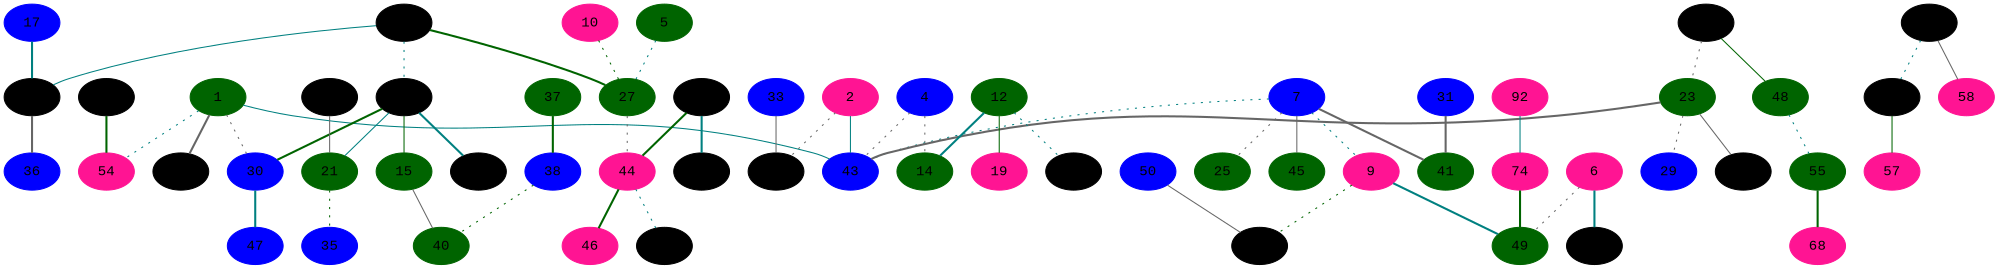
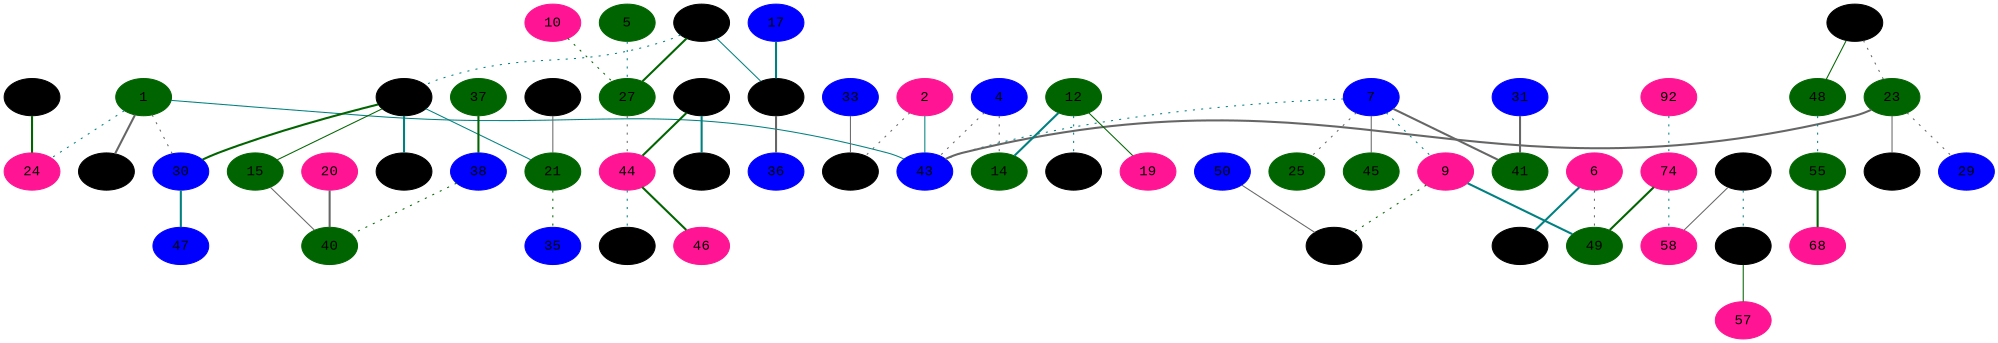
edge "92" -- "74": style solid -> dotted
node "54": label "54" -> "24"
node "20": added
edge "74" -- "58": added
